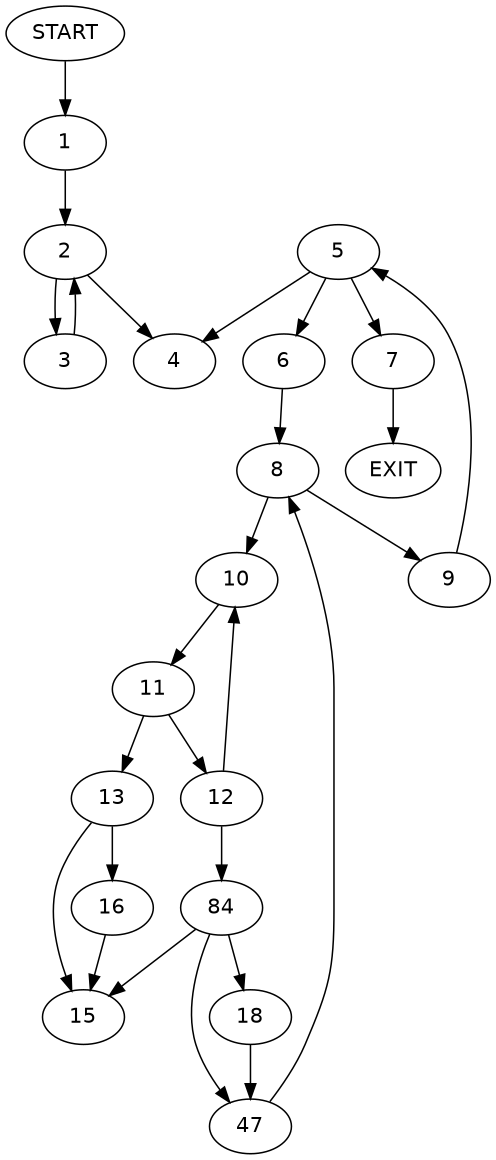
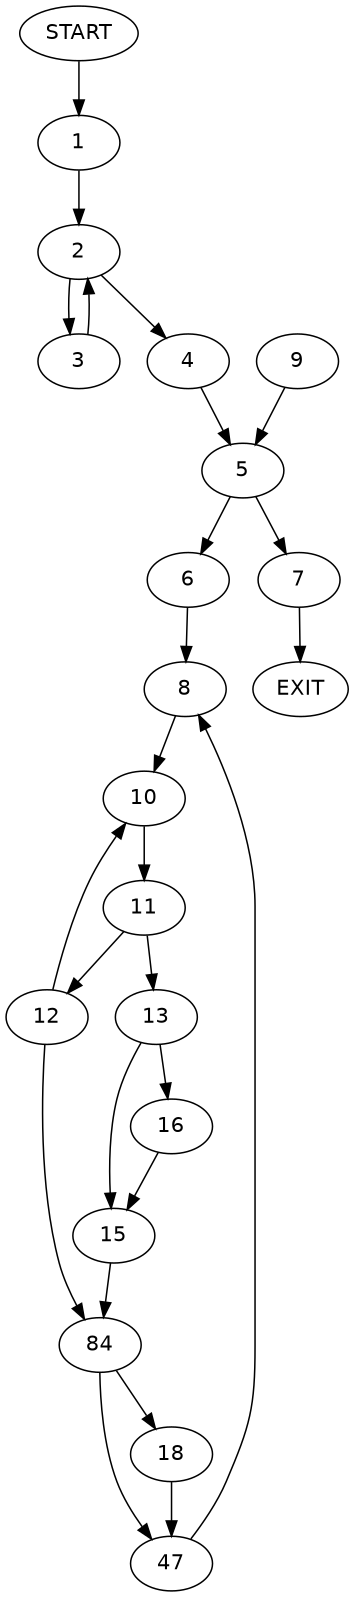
edge "5" -> "4": reversed
edge "8" -> "9": removed
edge "84" -> "15": reversed
